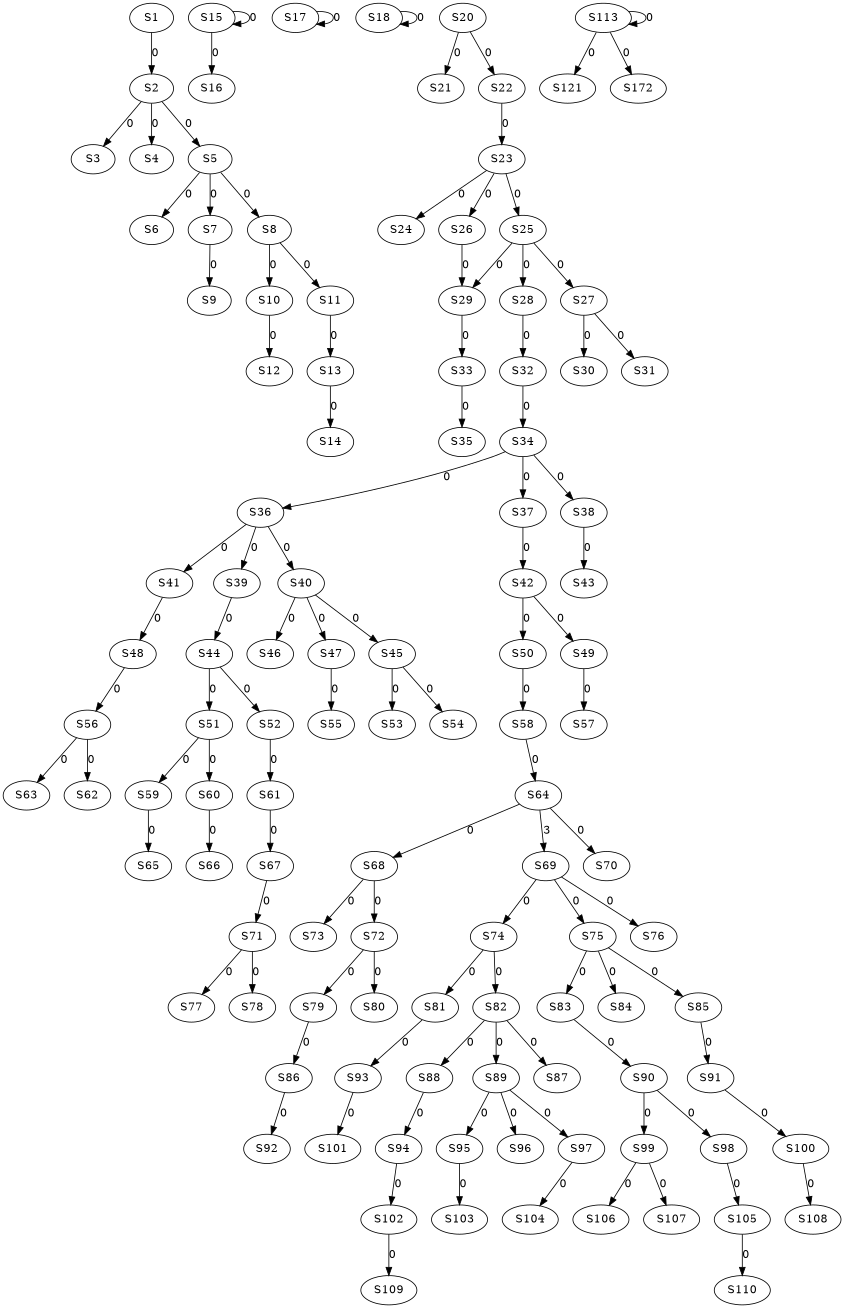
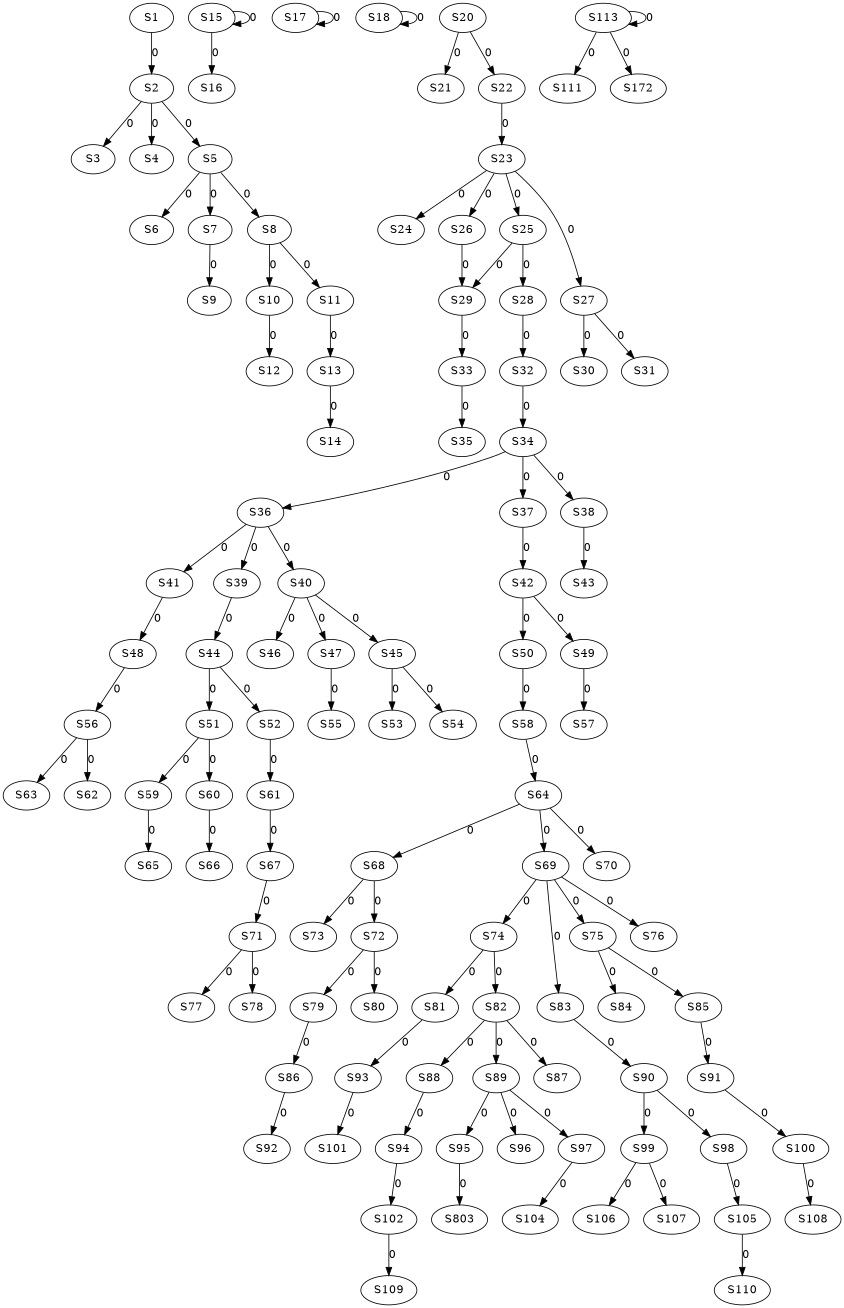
node "S121": label "S121" -> "S111"
edge "S25" -> "S27": now "S23" -> "S27"
edge "S64" -> "S69": label "3" -> "0"
edge "S75" -> "S83": now "S69" -> "S83"
node "S103": label "S103" -> "S803"
